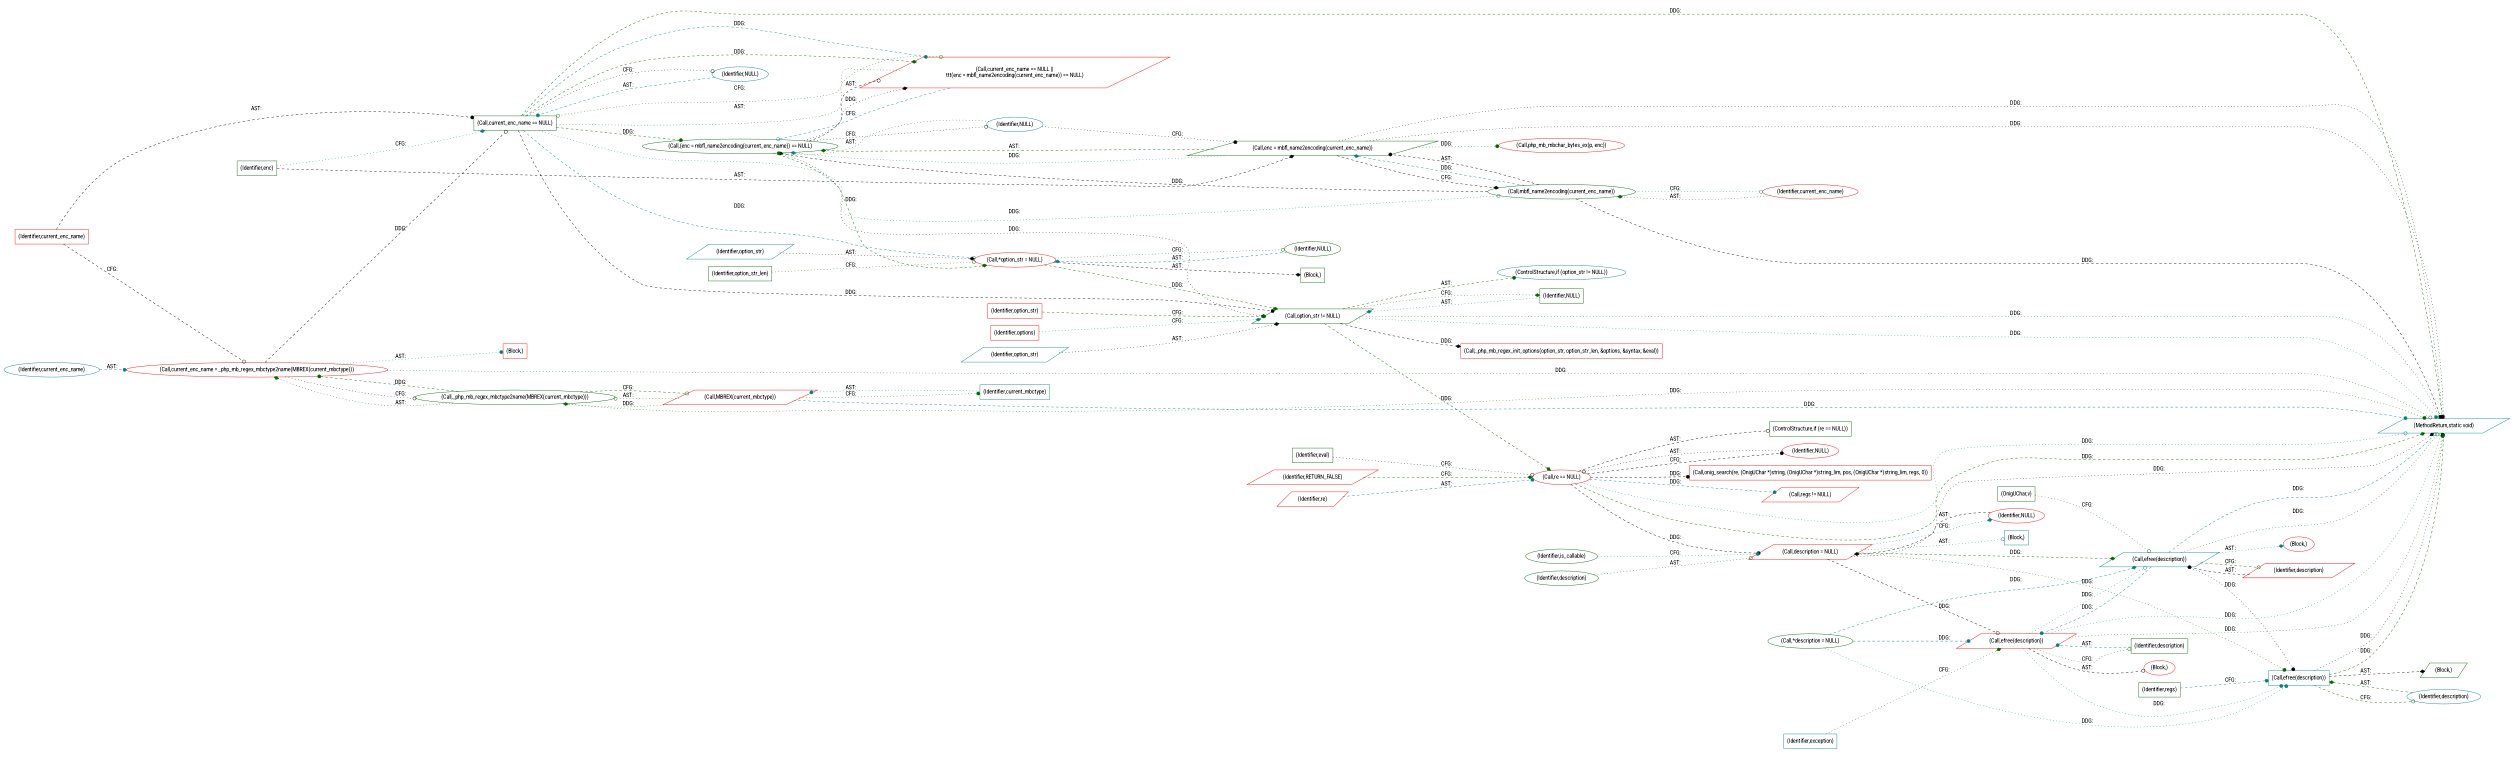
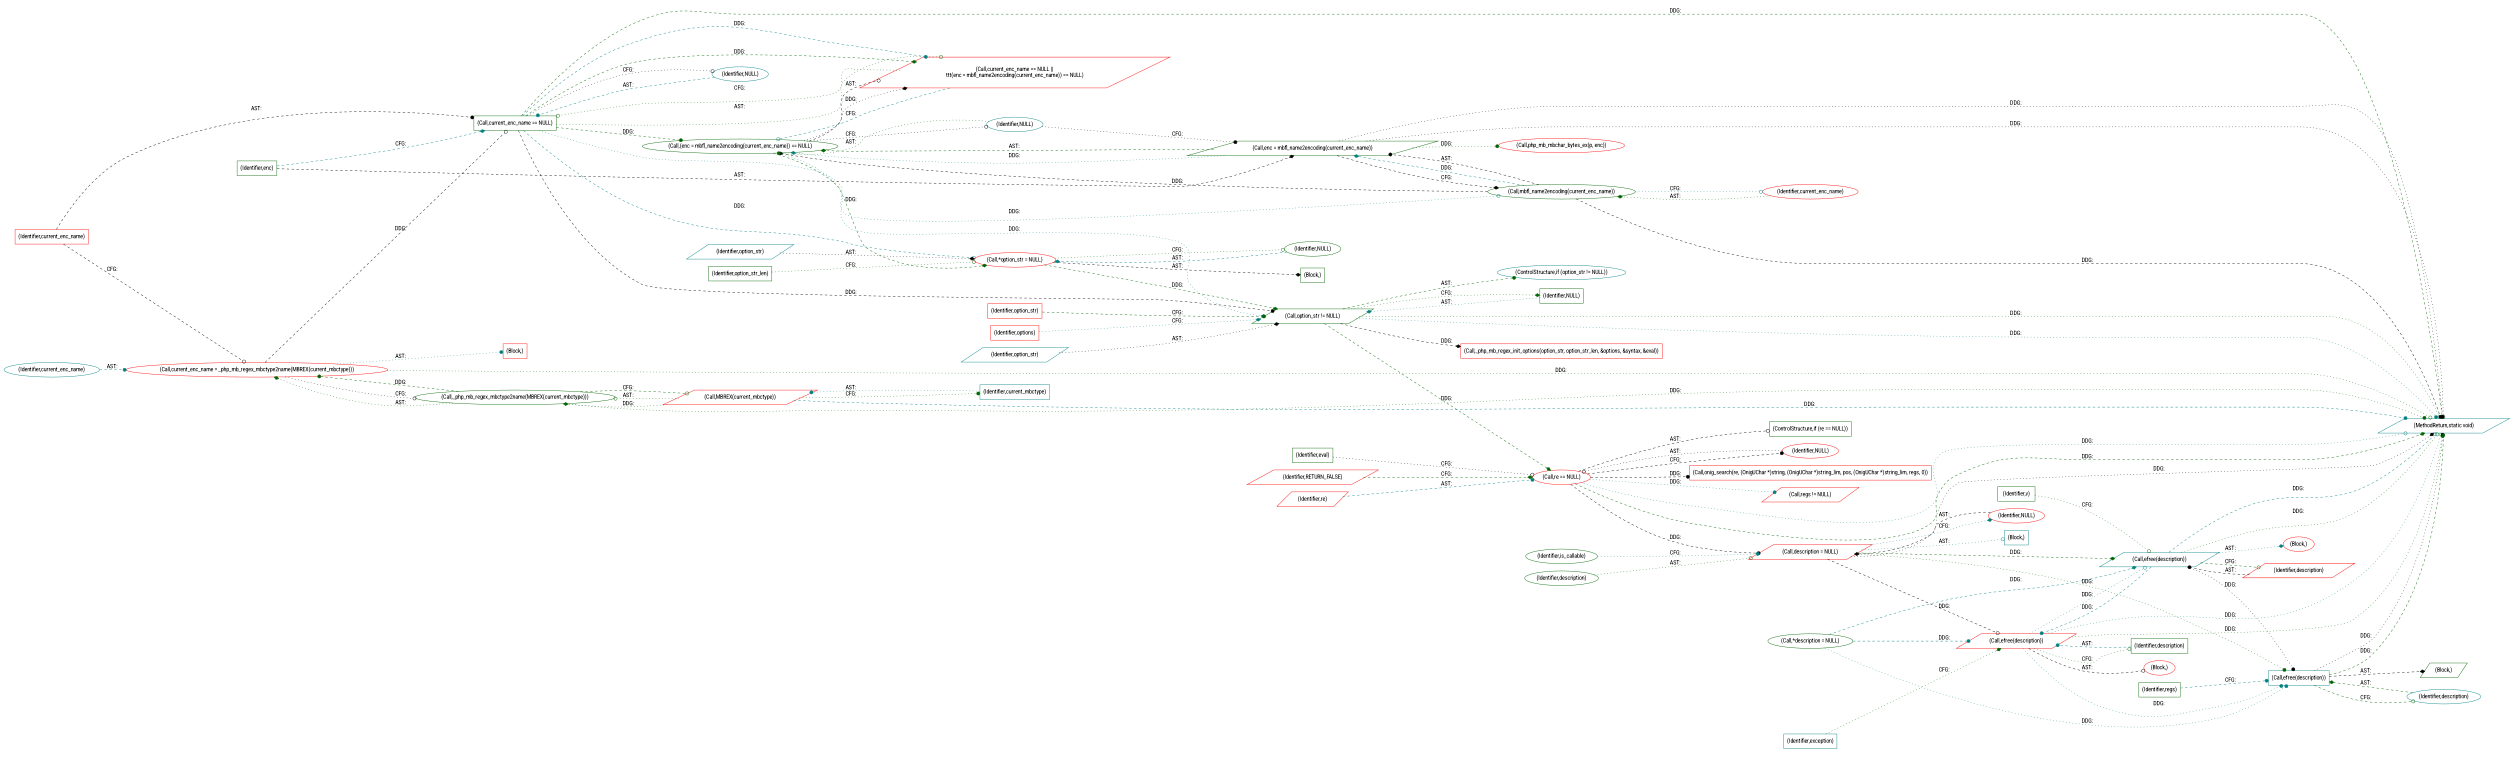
edge "(Identifier,enc)" -> "(Call,current_enc_name == NULL)": style dotted -> dashed
edge "(Call,(enc = mbfl_name2encoding(current_enc_name)) == NULL)" -> "(Call,option_str != NULL)": color black -> teal
edge "(Call,re == NULL)" -> "(Call,regs != NULL)": style dashed -> dotted
node "(OnigUChar,v)": label "(OnigUChar,v)" -> "(Identifier,v)"
